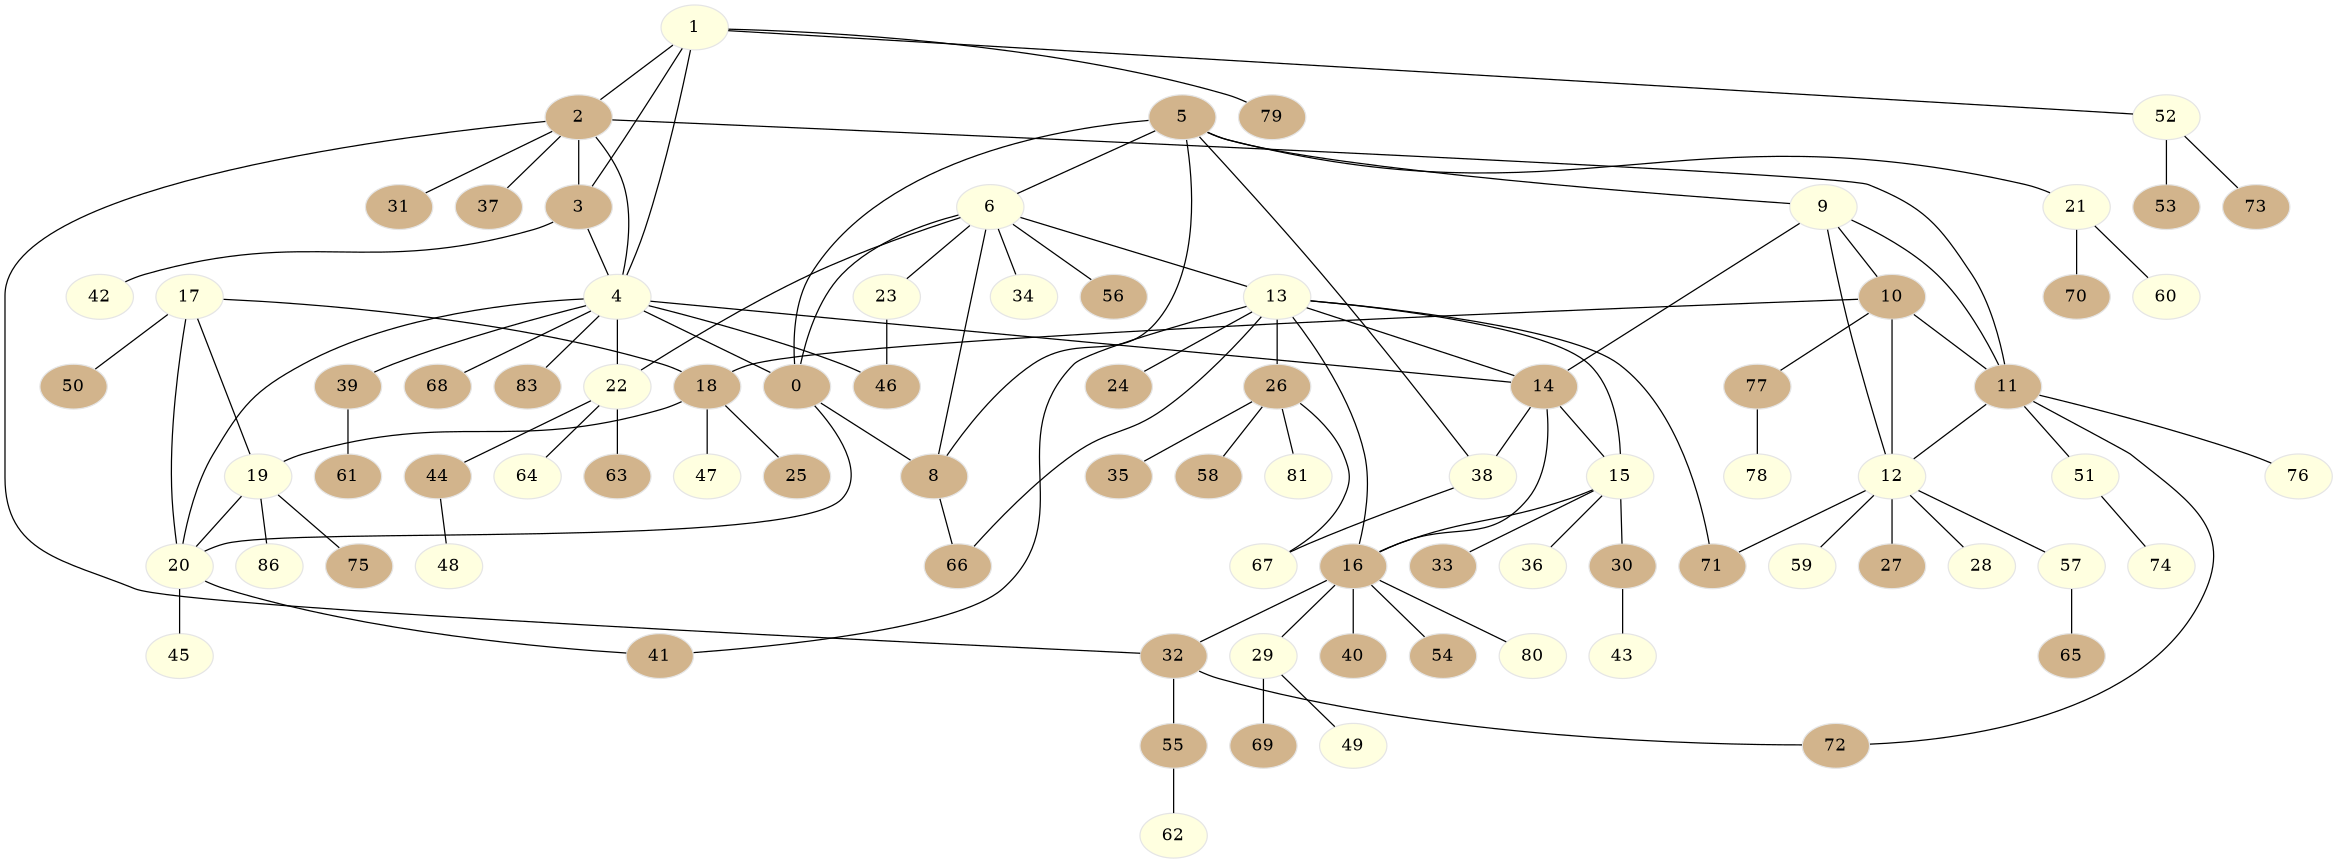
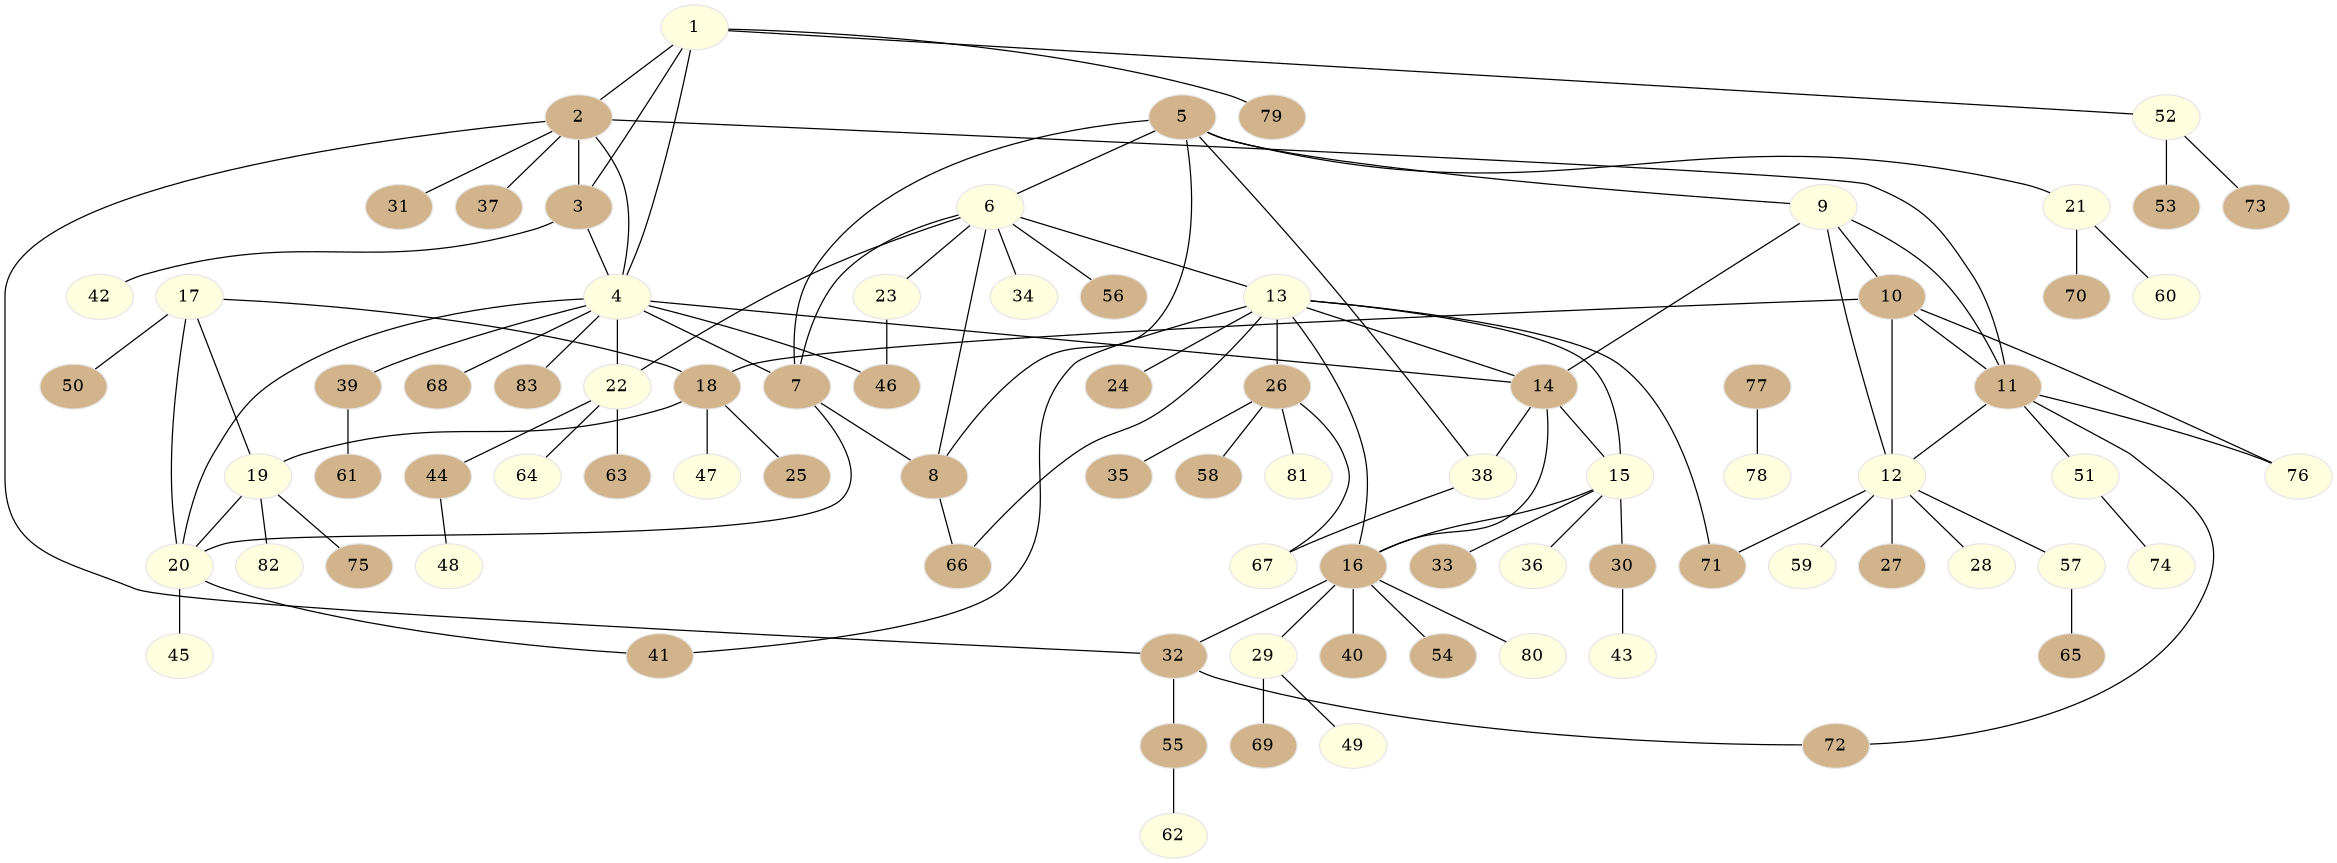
edge "10" -- "77": now "10" -- "76"
node "0": label "0" -> "7"
node "86": label "86" -> "82"
